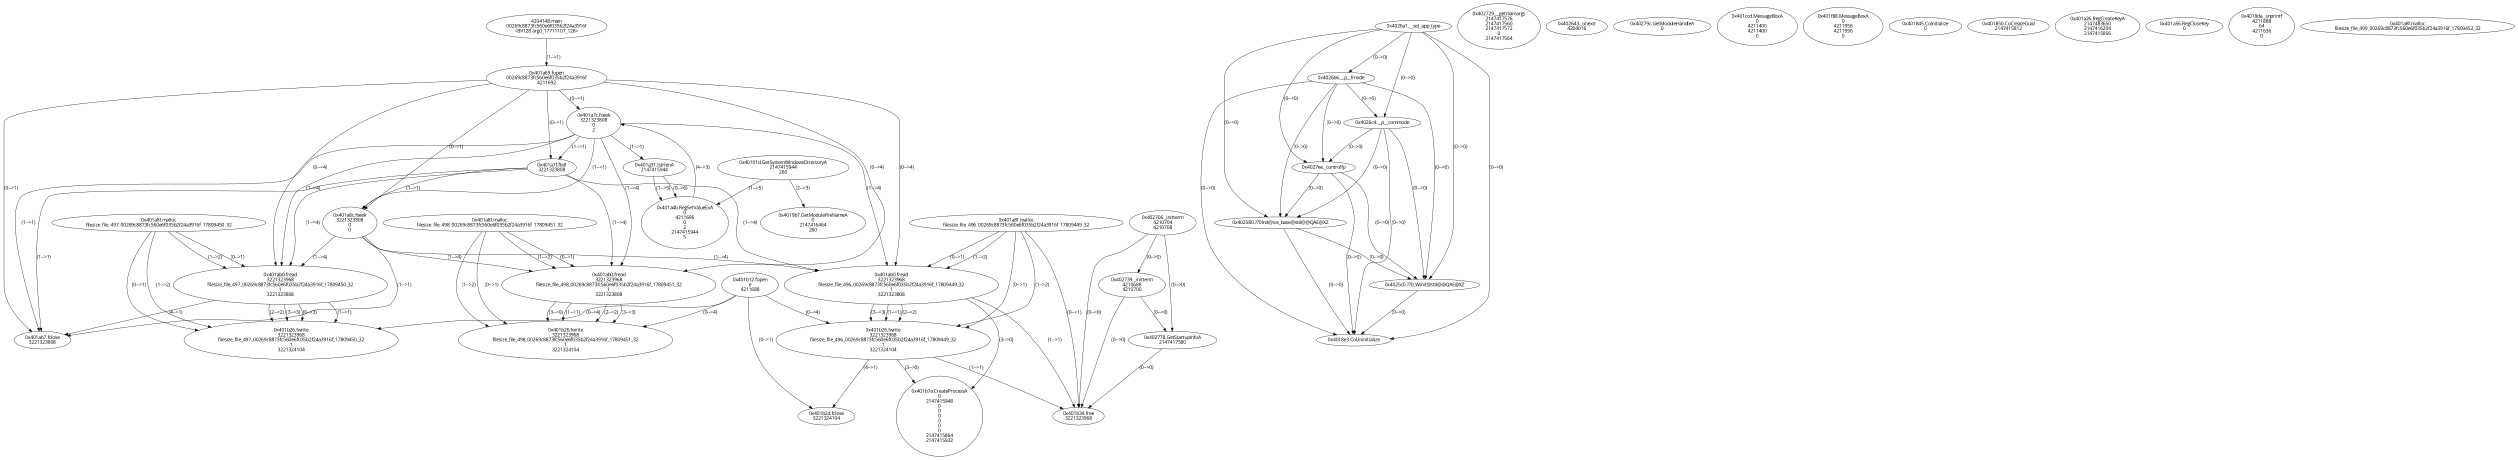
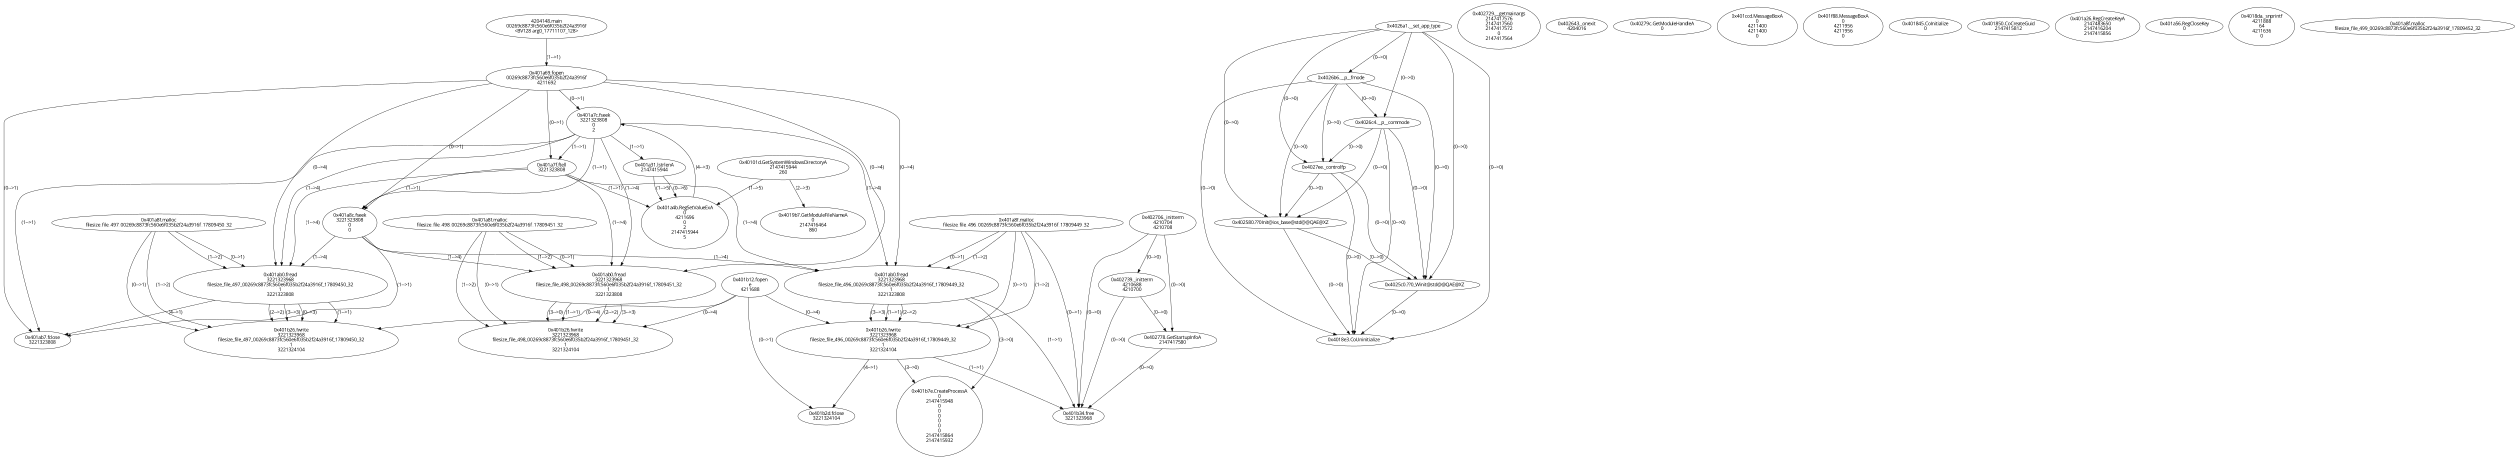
edge "0x401a7f.ftell 3221323808" -> "0x401ab7.fclose 3221323808": now "0x401a7f.ftell 3221323808" -> "0x401a4b.RegSetValueExA 0 4211696 0 2 2147415944 5"
node "0x4019b7.GetModuleFileNameA 0 2147416464 260": label "0x4019b7.GetModuleFileNameA 0 2147416464 260" -> "0x4019b7.GetModuleFileNameA 0 2147416464 860"
